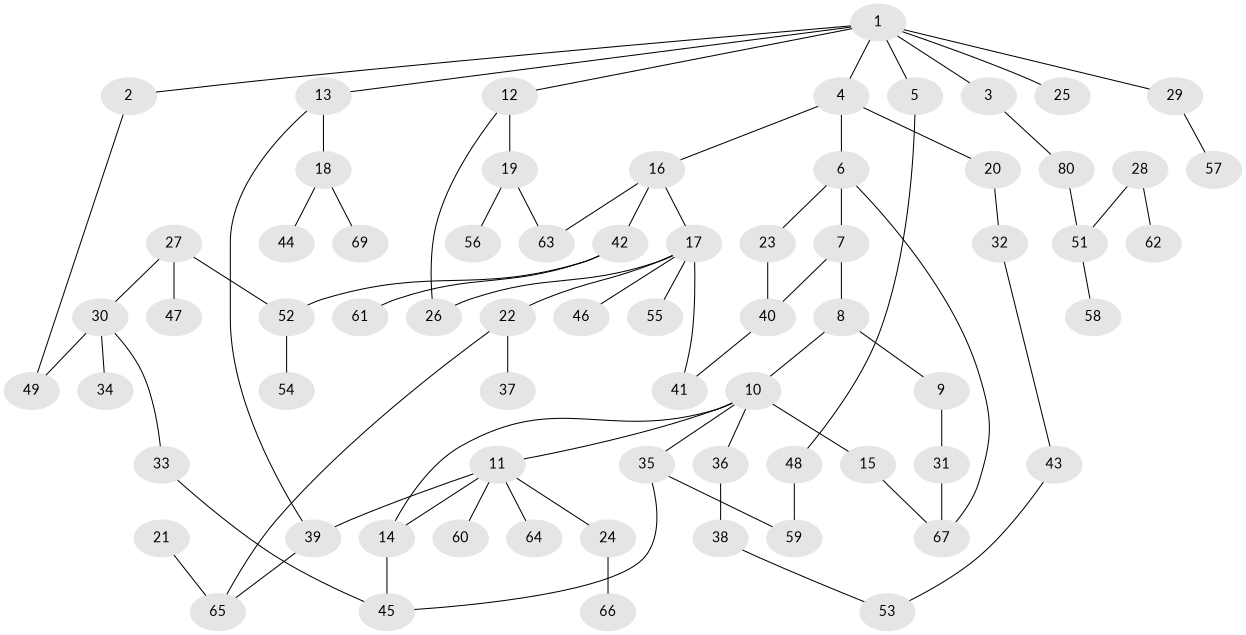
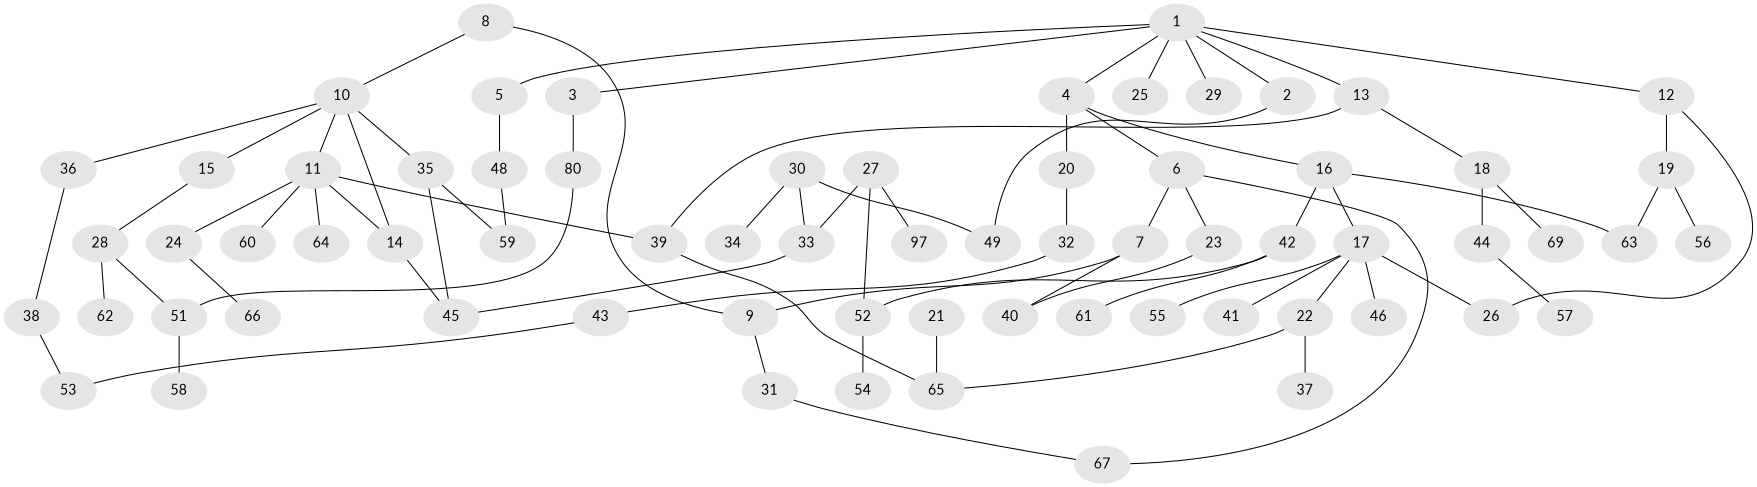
edge "29" -- "57": now "44" -- "57"
edge "27" -- "30": now "27" -- "33"
edge "7" -- "8": now "7" -- "9"
node "47": label "47" -> "97"
edge "40" -- "41": removed
edge "15" -- "67": now "15" -- "28"
